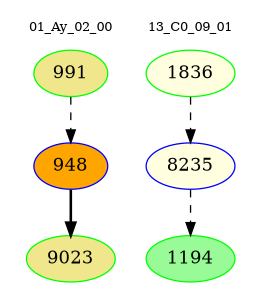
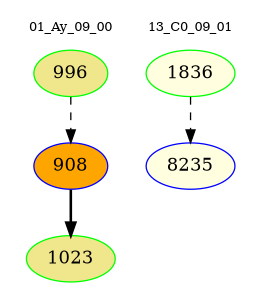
cluster "01_Ay_02_00": label "01_Ay_02_00" -> "01_Ay_09_00"
node "991": label "991" -> "996"
node "948": label "948" -> "908"
node "9023": label "9023" -> "1023"
node "1194": removed
